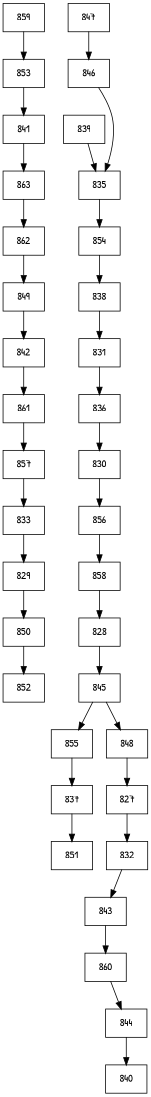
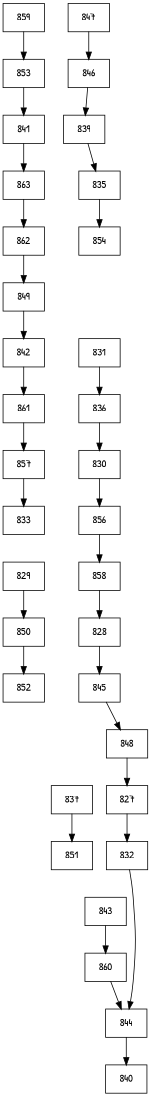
edge "846" -> "835": now "846" -> "839"
node "838": removed
edge "833" -> "829": removed
node "855": removed
edge "832" -> "843": now "832" -> "844"
